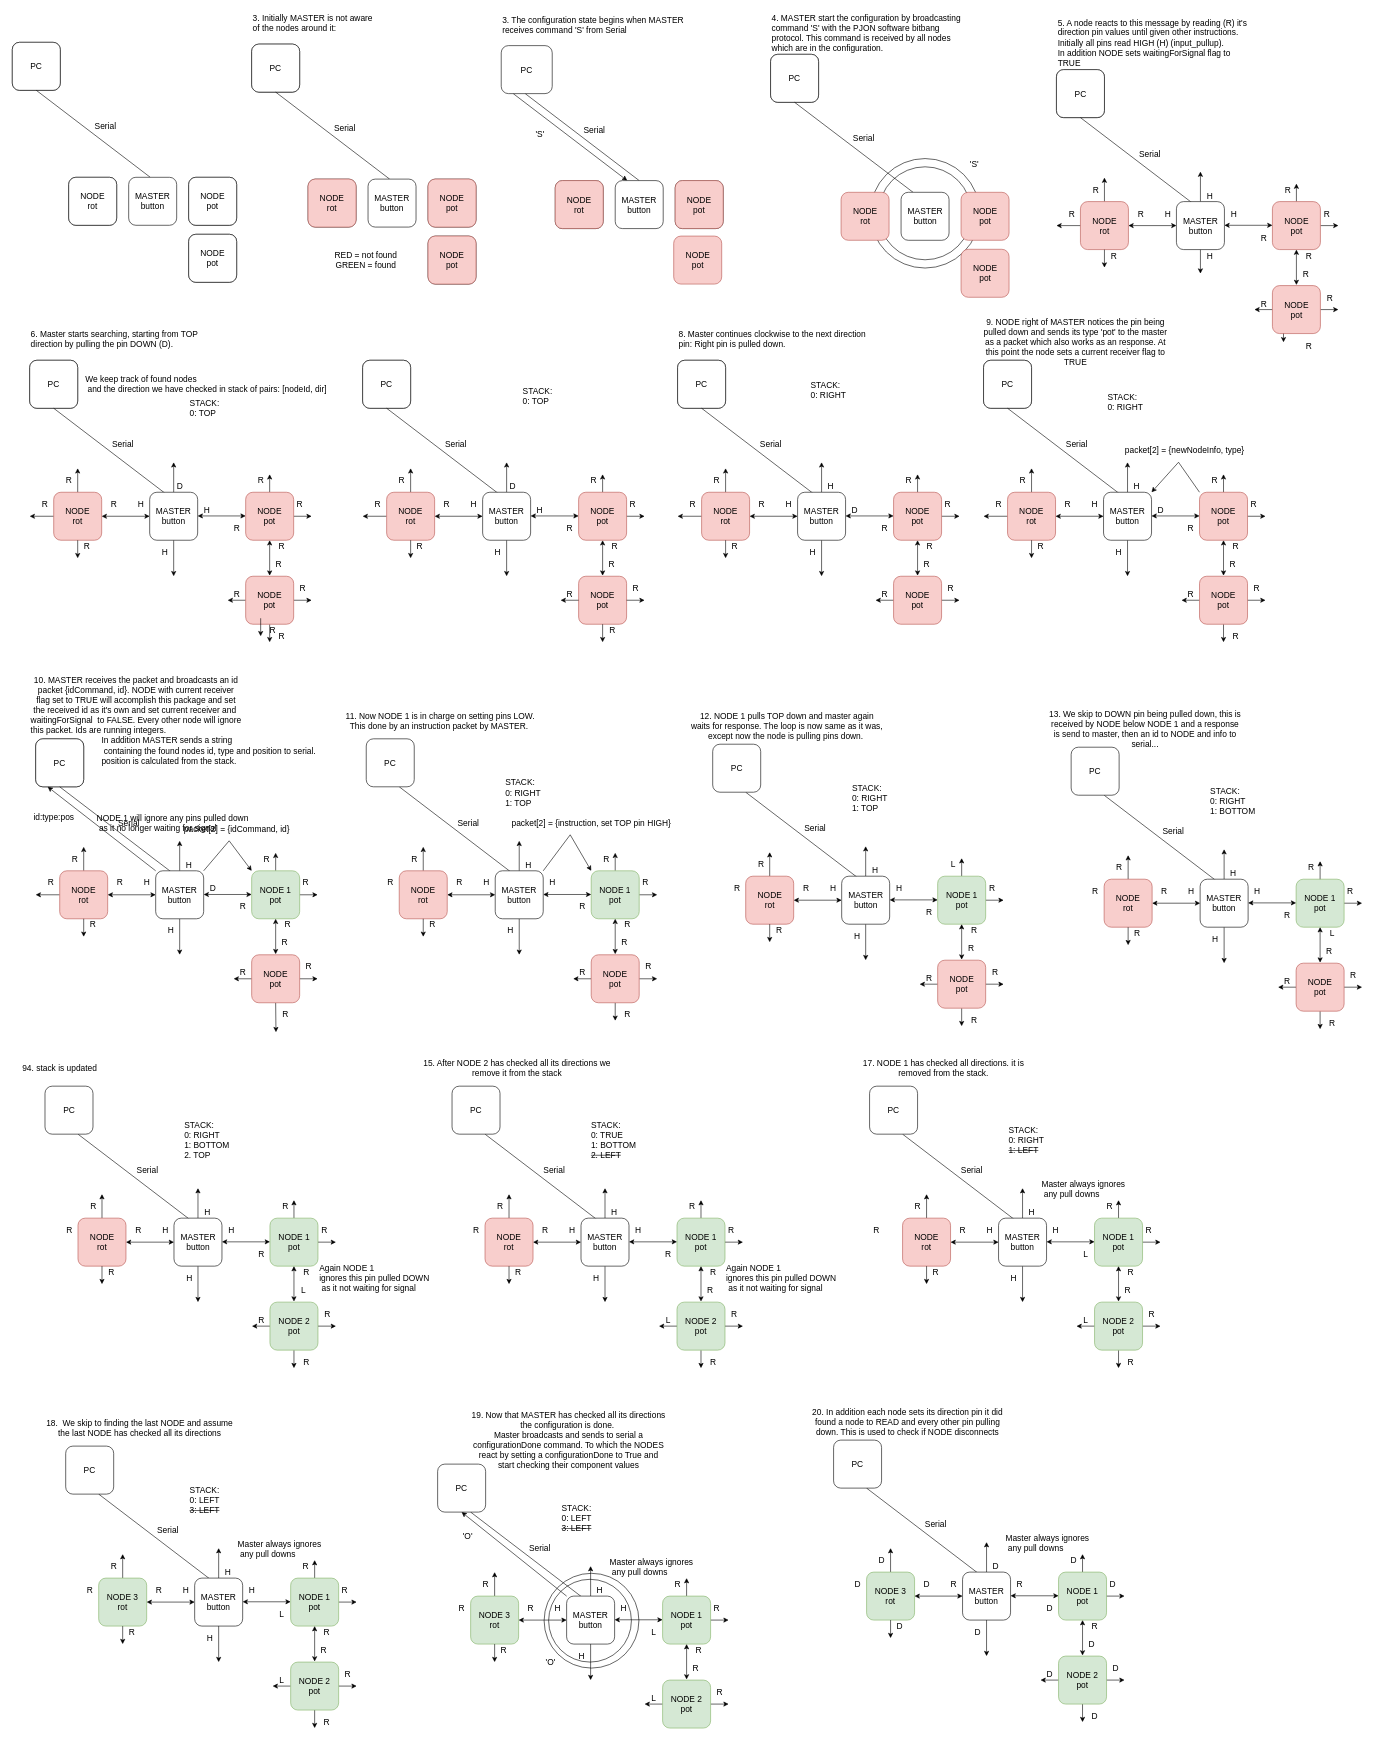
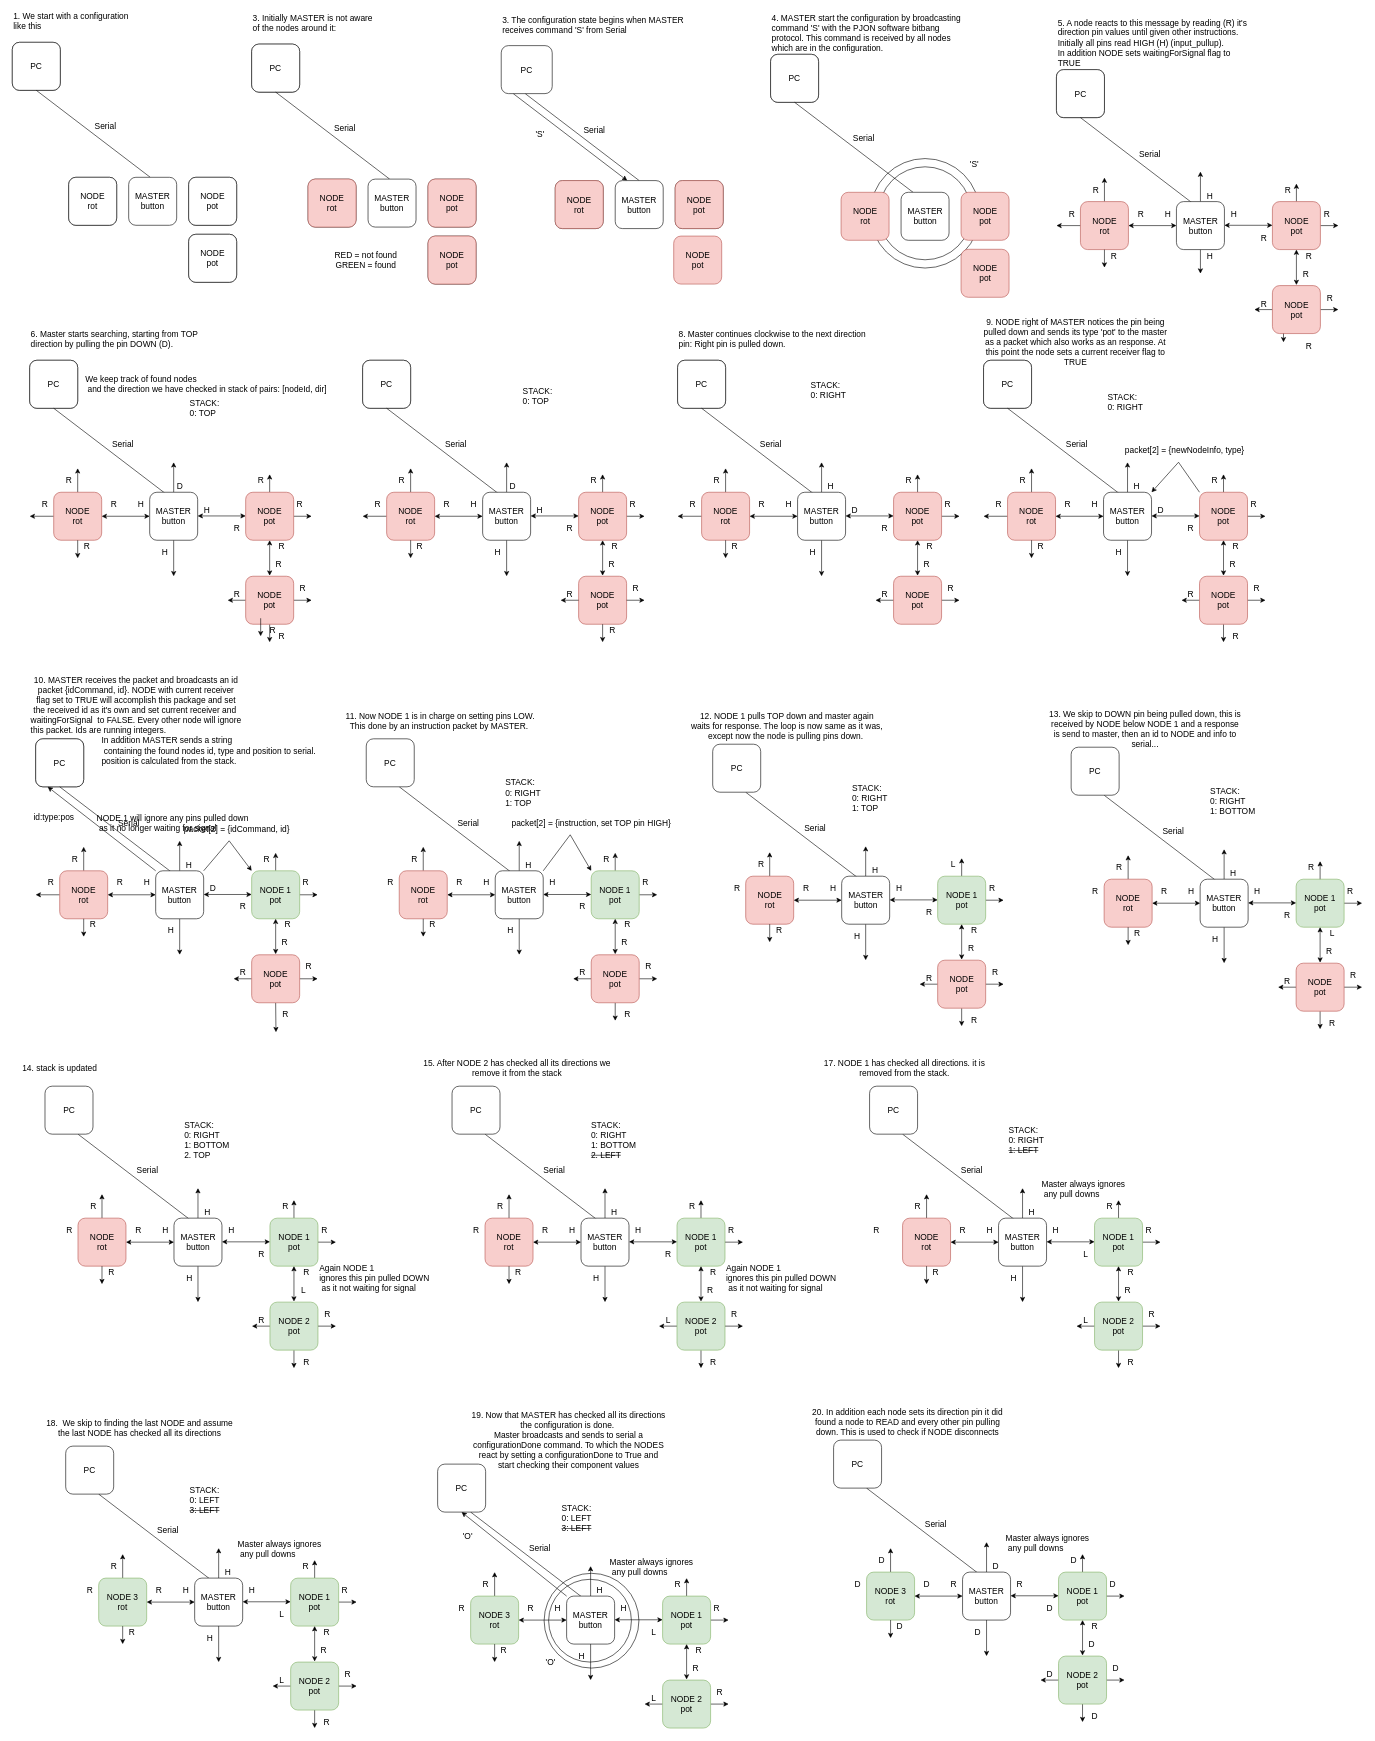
node "1. We start with a configuration like this": added
node "94. stack is updated": label "94. stack is updated" -> "14. stack is updated"
node "17. NODE 1 has checked all directions. it is removed from the stack.": moved (943, 1068) -> (904, 1068)
node "STACK: 0: TRUE 1: BOTTOM 2. LEFT": label "STACK: 0: TRUE 1: BOTTOM 2. LEFT" -> "STACK: 0: RIGHT 1: BOTTOM 2. LEFT"
